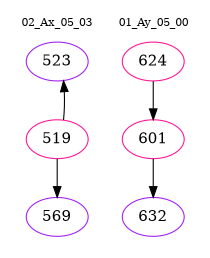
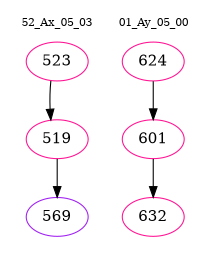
cluster "02_Ax_05_03": label "02_Ax_05_03" -> "52_Ax_05_03"
node "523": color purple -> deeppink
edge "519" -> "523": reversed
node "632": color purple -> deeppink
